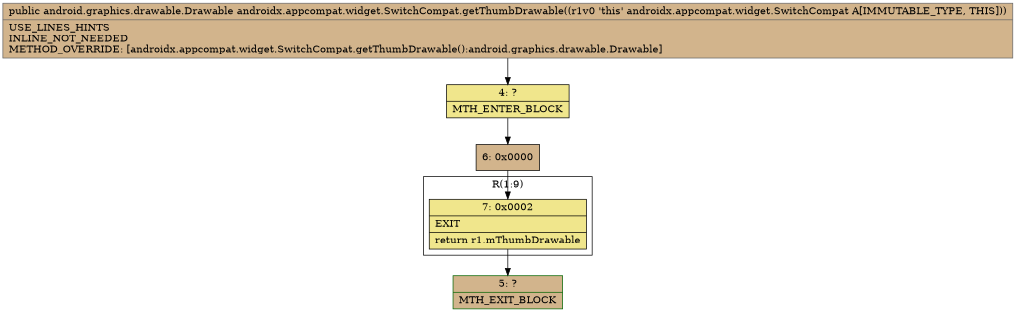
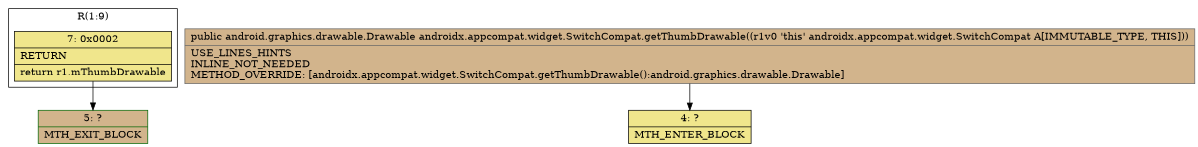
node "6: 0x0000": removed
node "7: 0x0002": text "EXIT" -> "RETURN"
